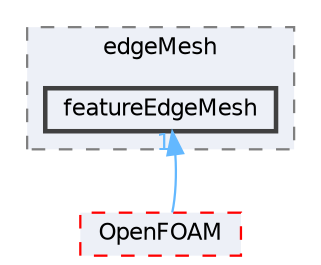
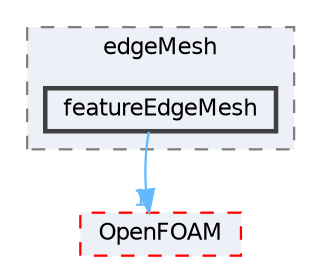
edge "OpenFOAM" -> "featureEdgeMesh": reversed
